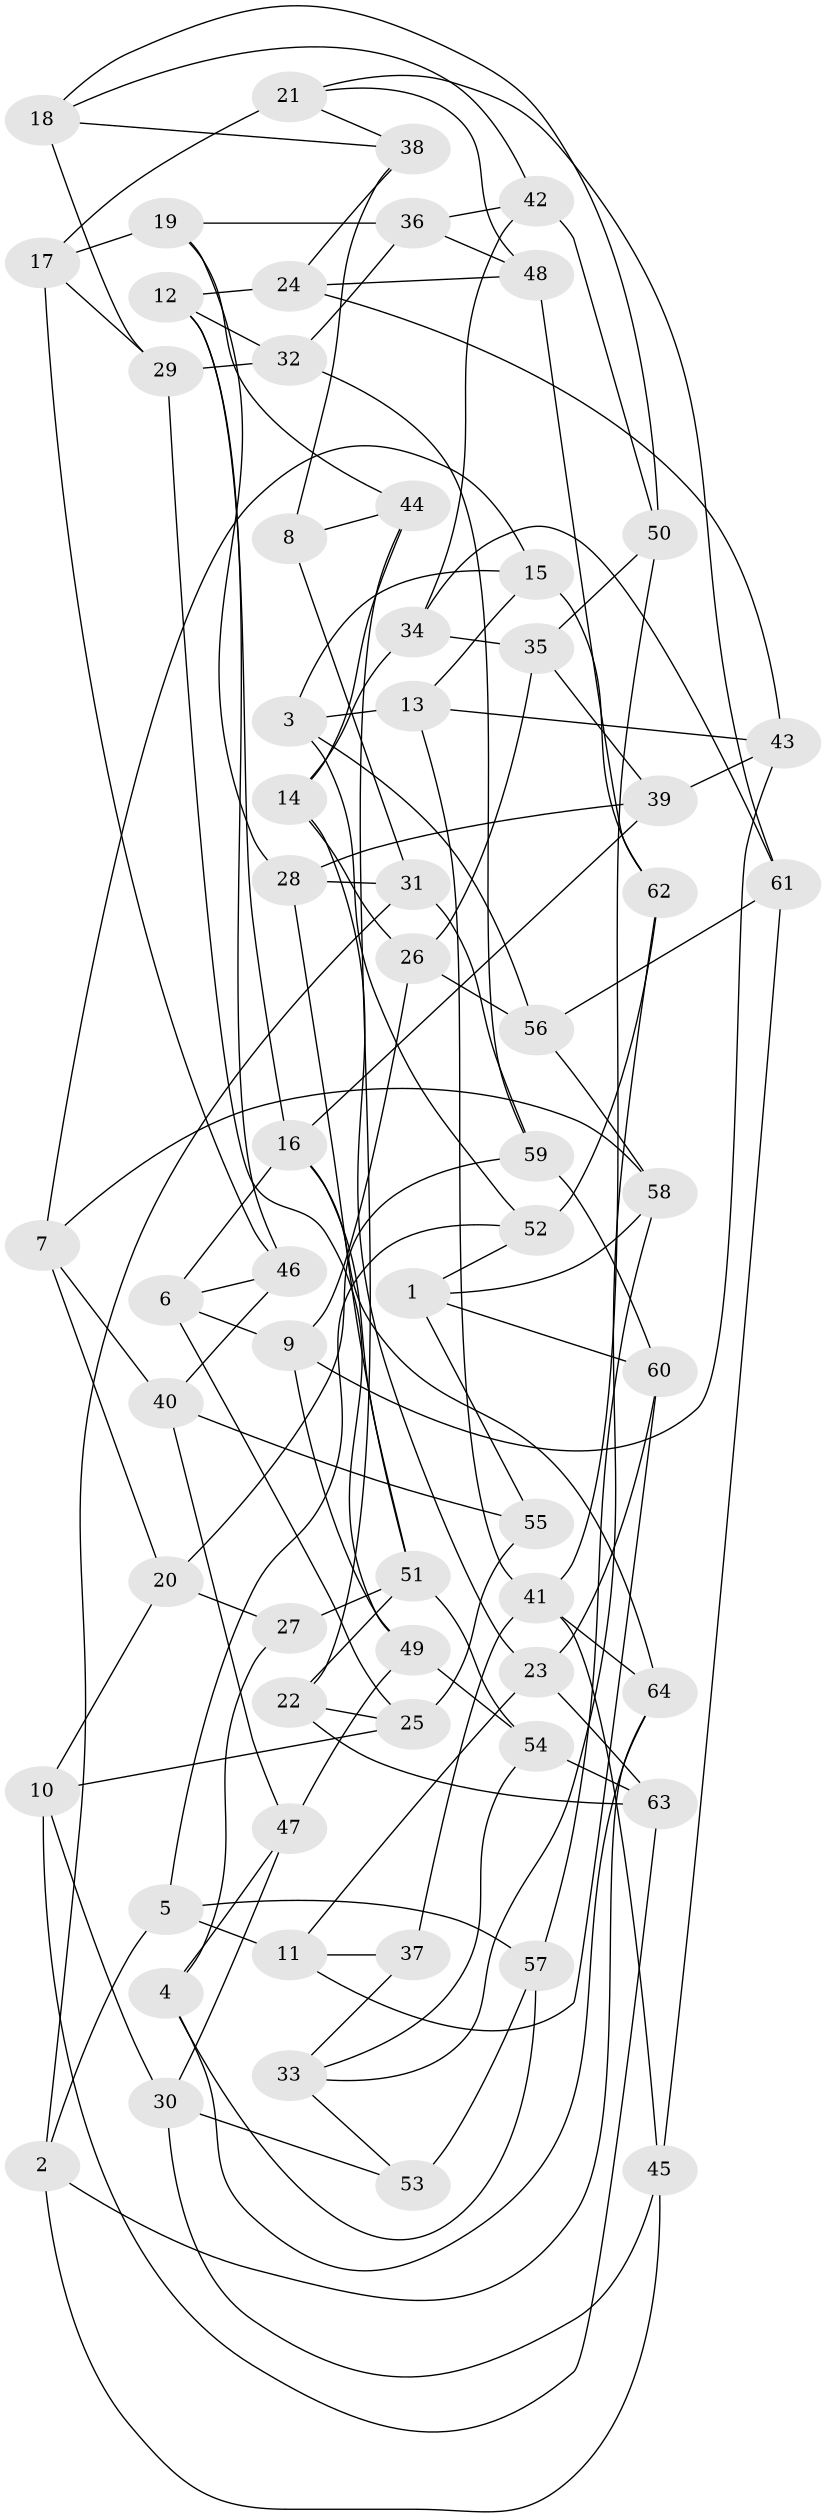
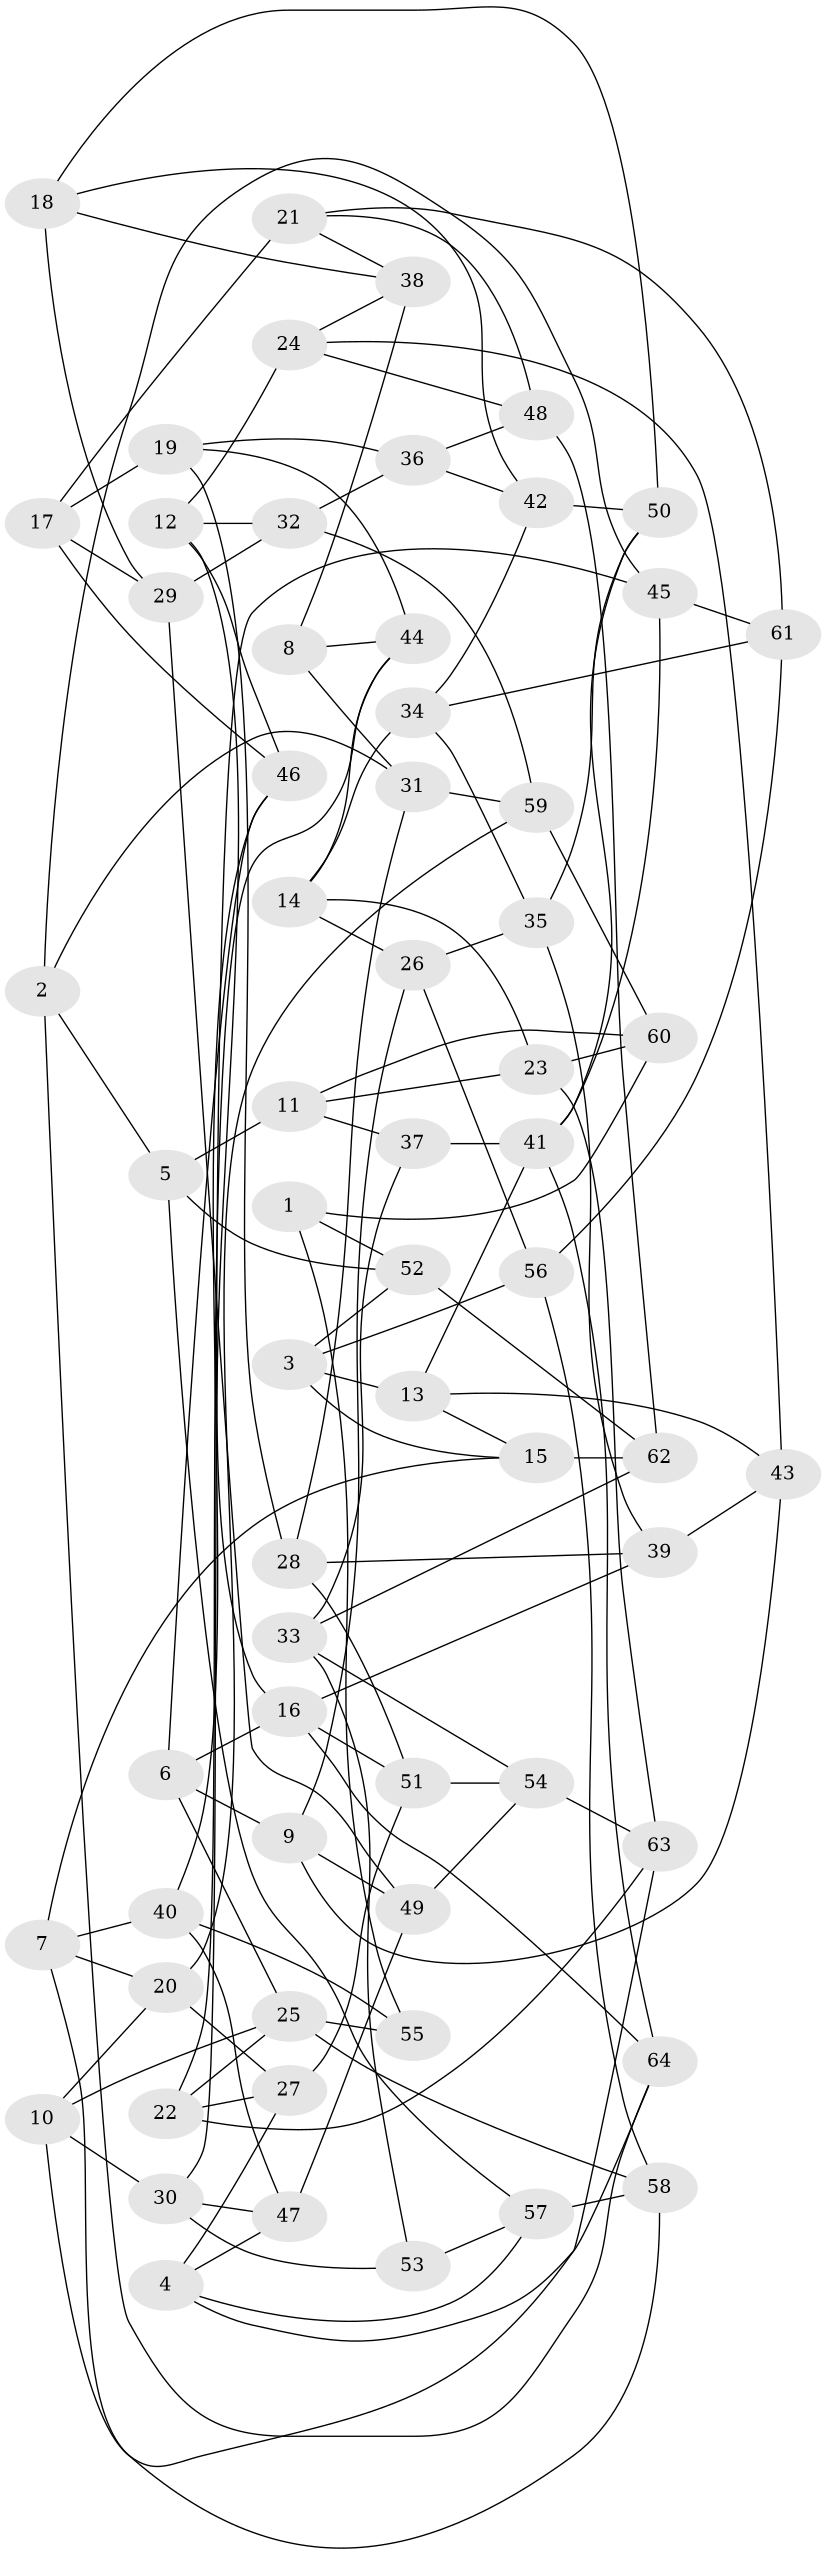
edge "58" -- "1": now "58" -- "25"
edge "51" -- "22": now "27" -- "22"
